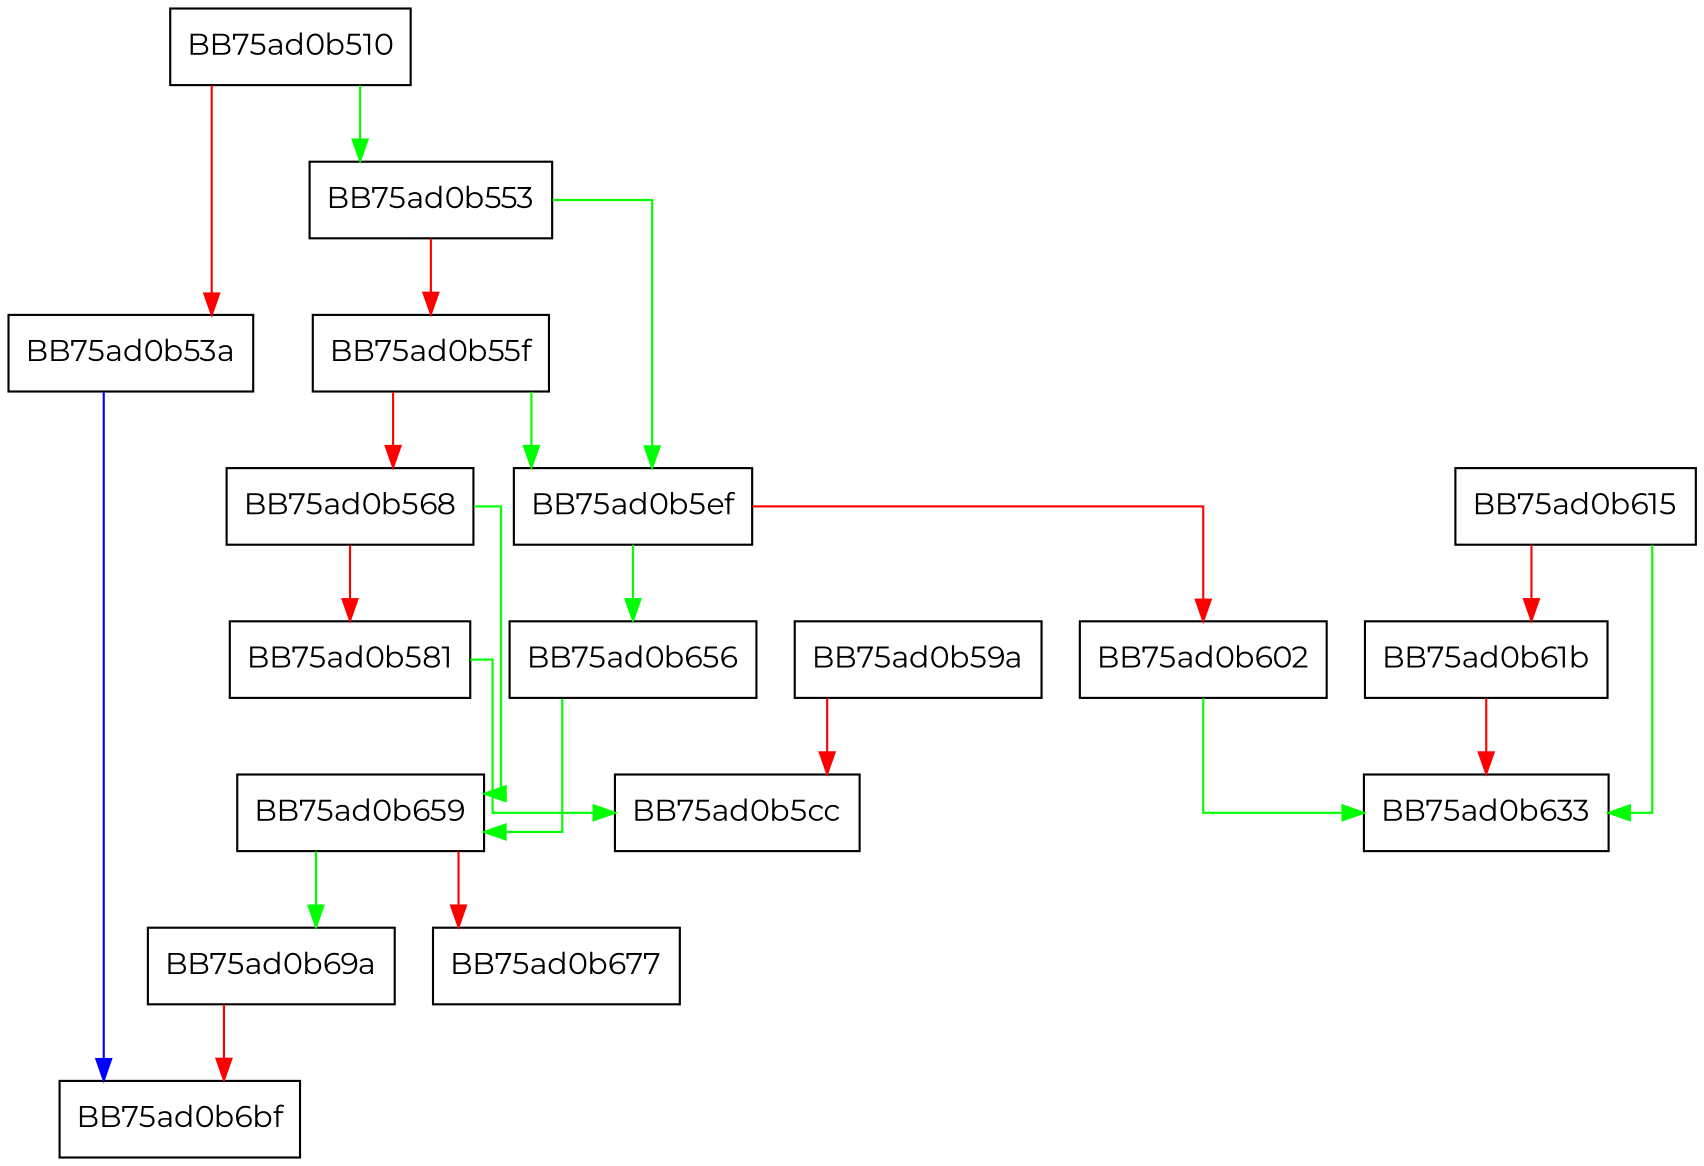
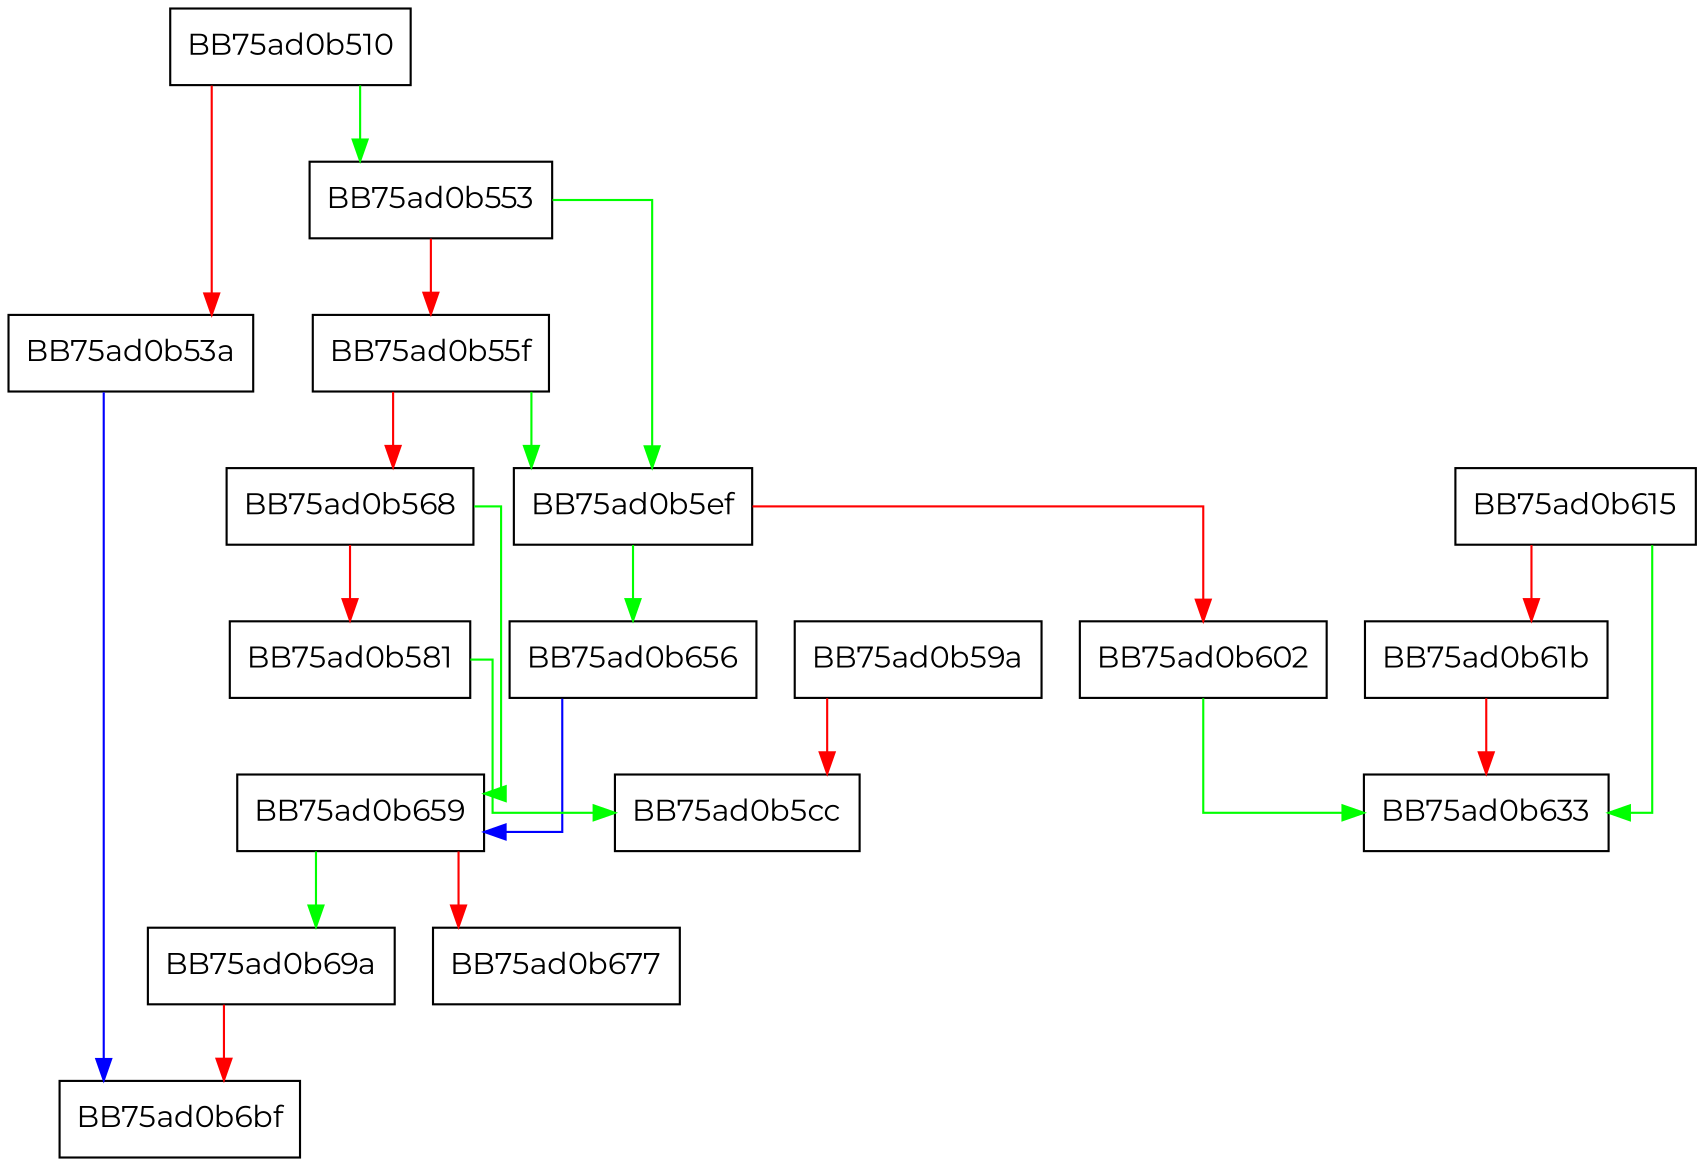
edge "BB75ad0b656" -> "BB75ad0b659": color green -> blue
